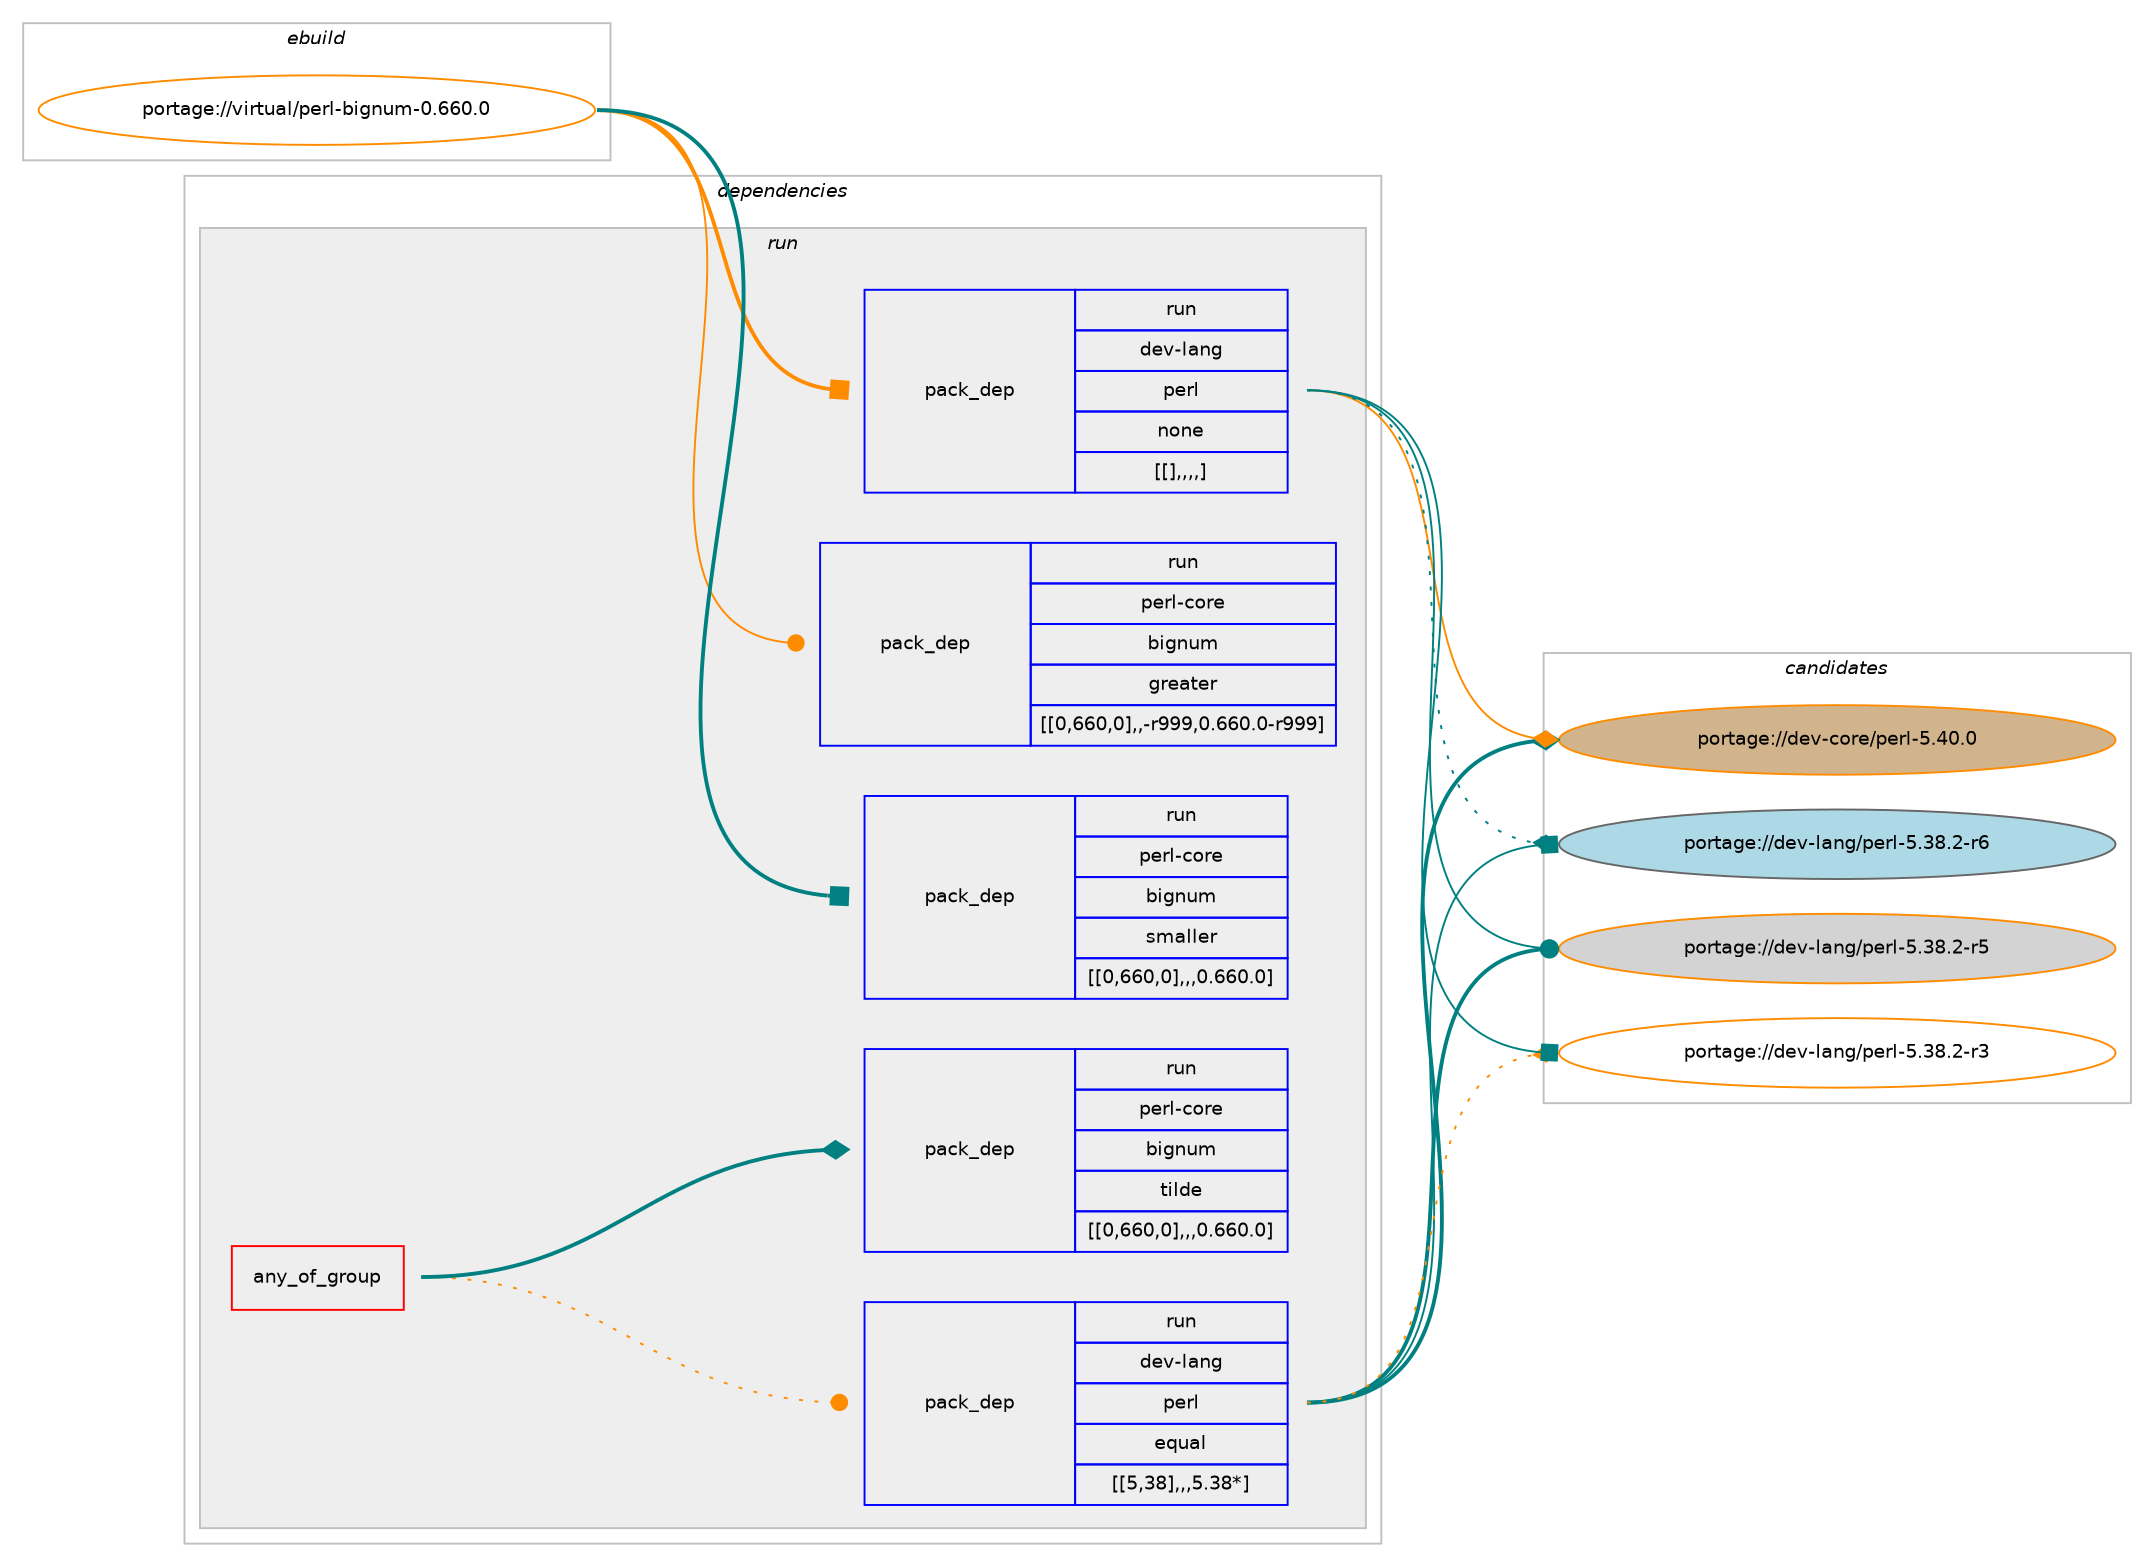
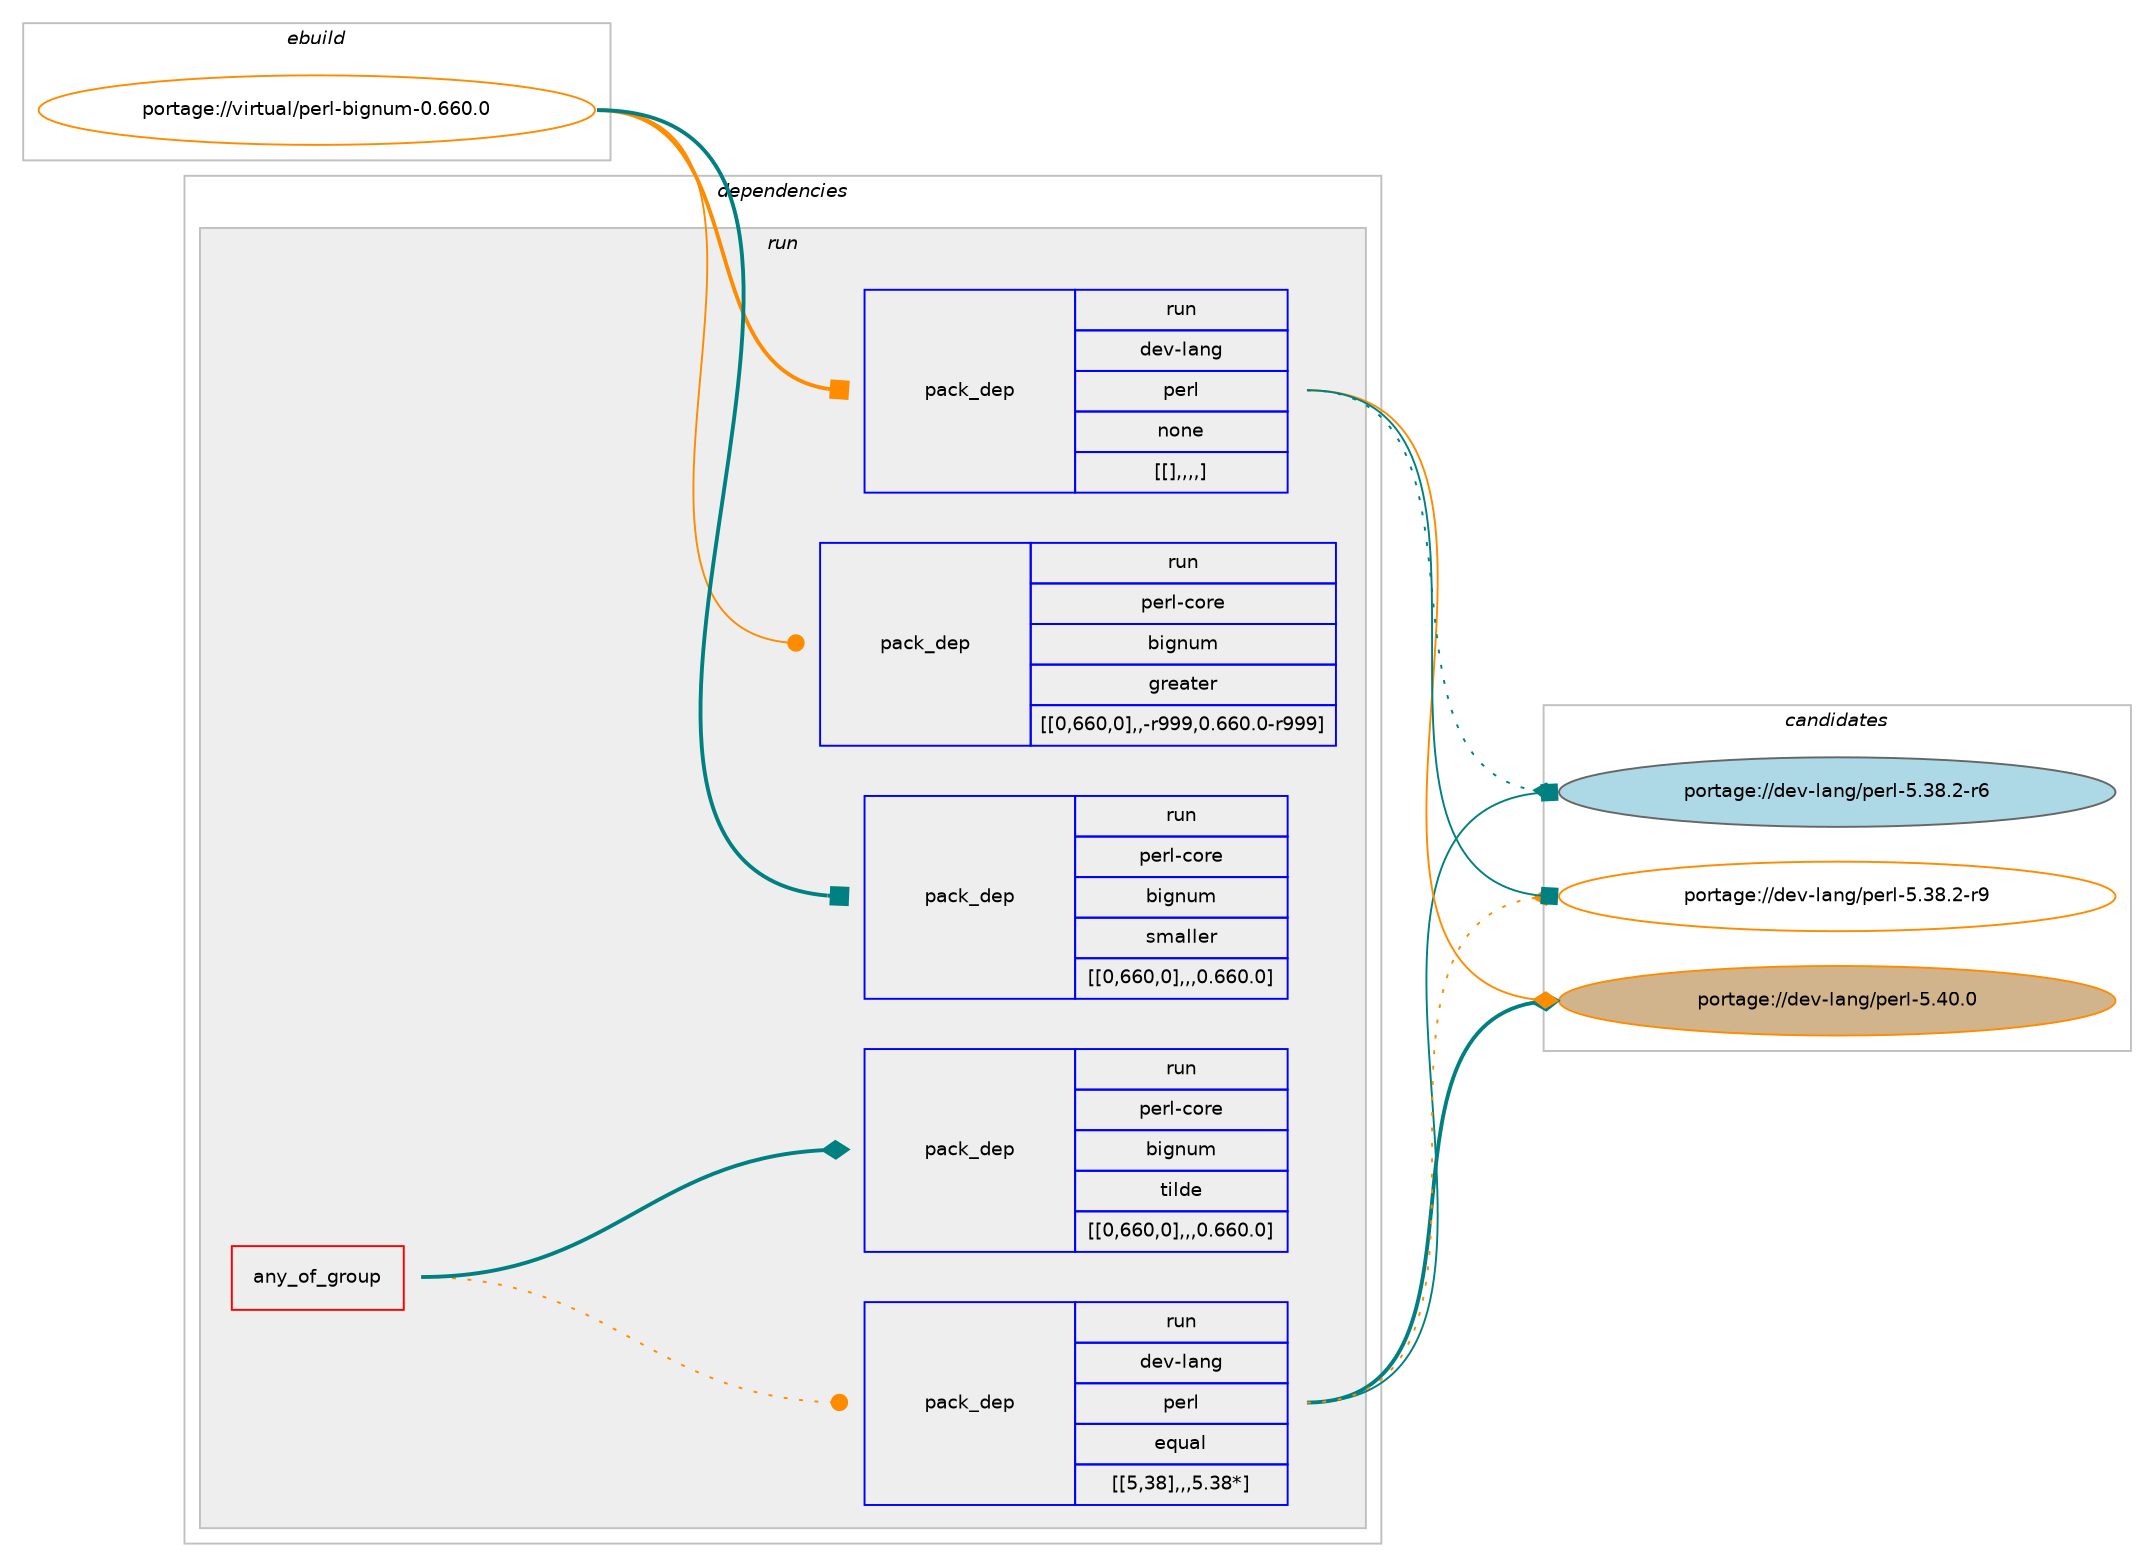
node "portage://dev-core/perl-5.40.0": label "portage://dev-core/perl-5.40.0" -> "portage://dev-lang/perl-5.40.0"
node "portage://dev-lang/perl-5.38.2-r5": removed
node "portage://dev-lang/perl-5.38.2-r3": label "portage://dev-lang/perl-5.38.2-r3" -> "portage://dev-lang/perl-5.38.2-r9"
